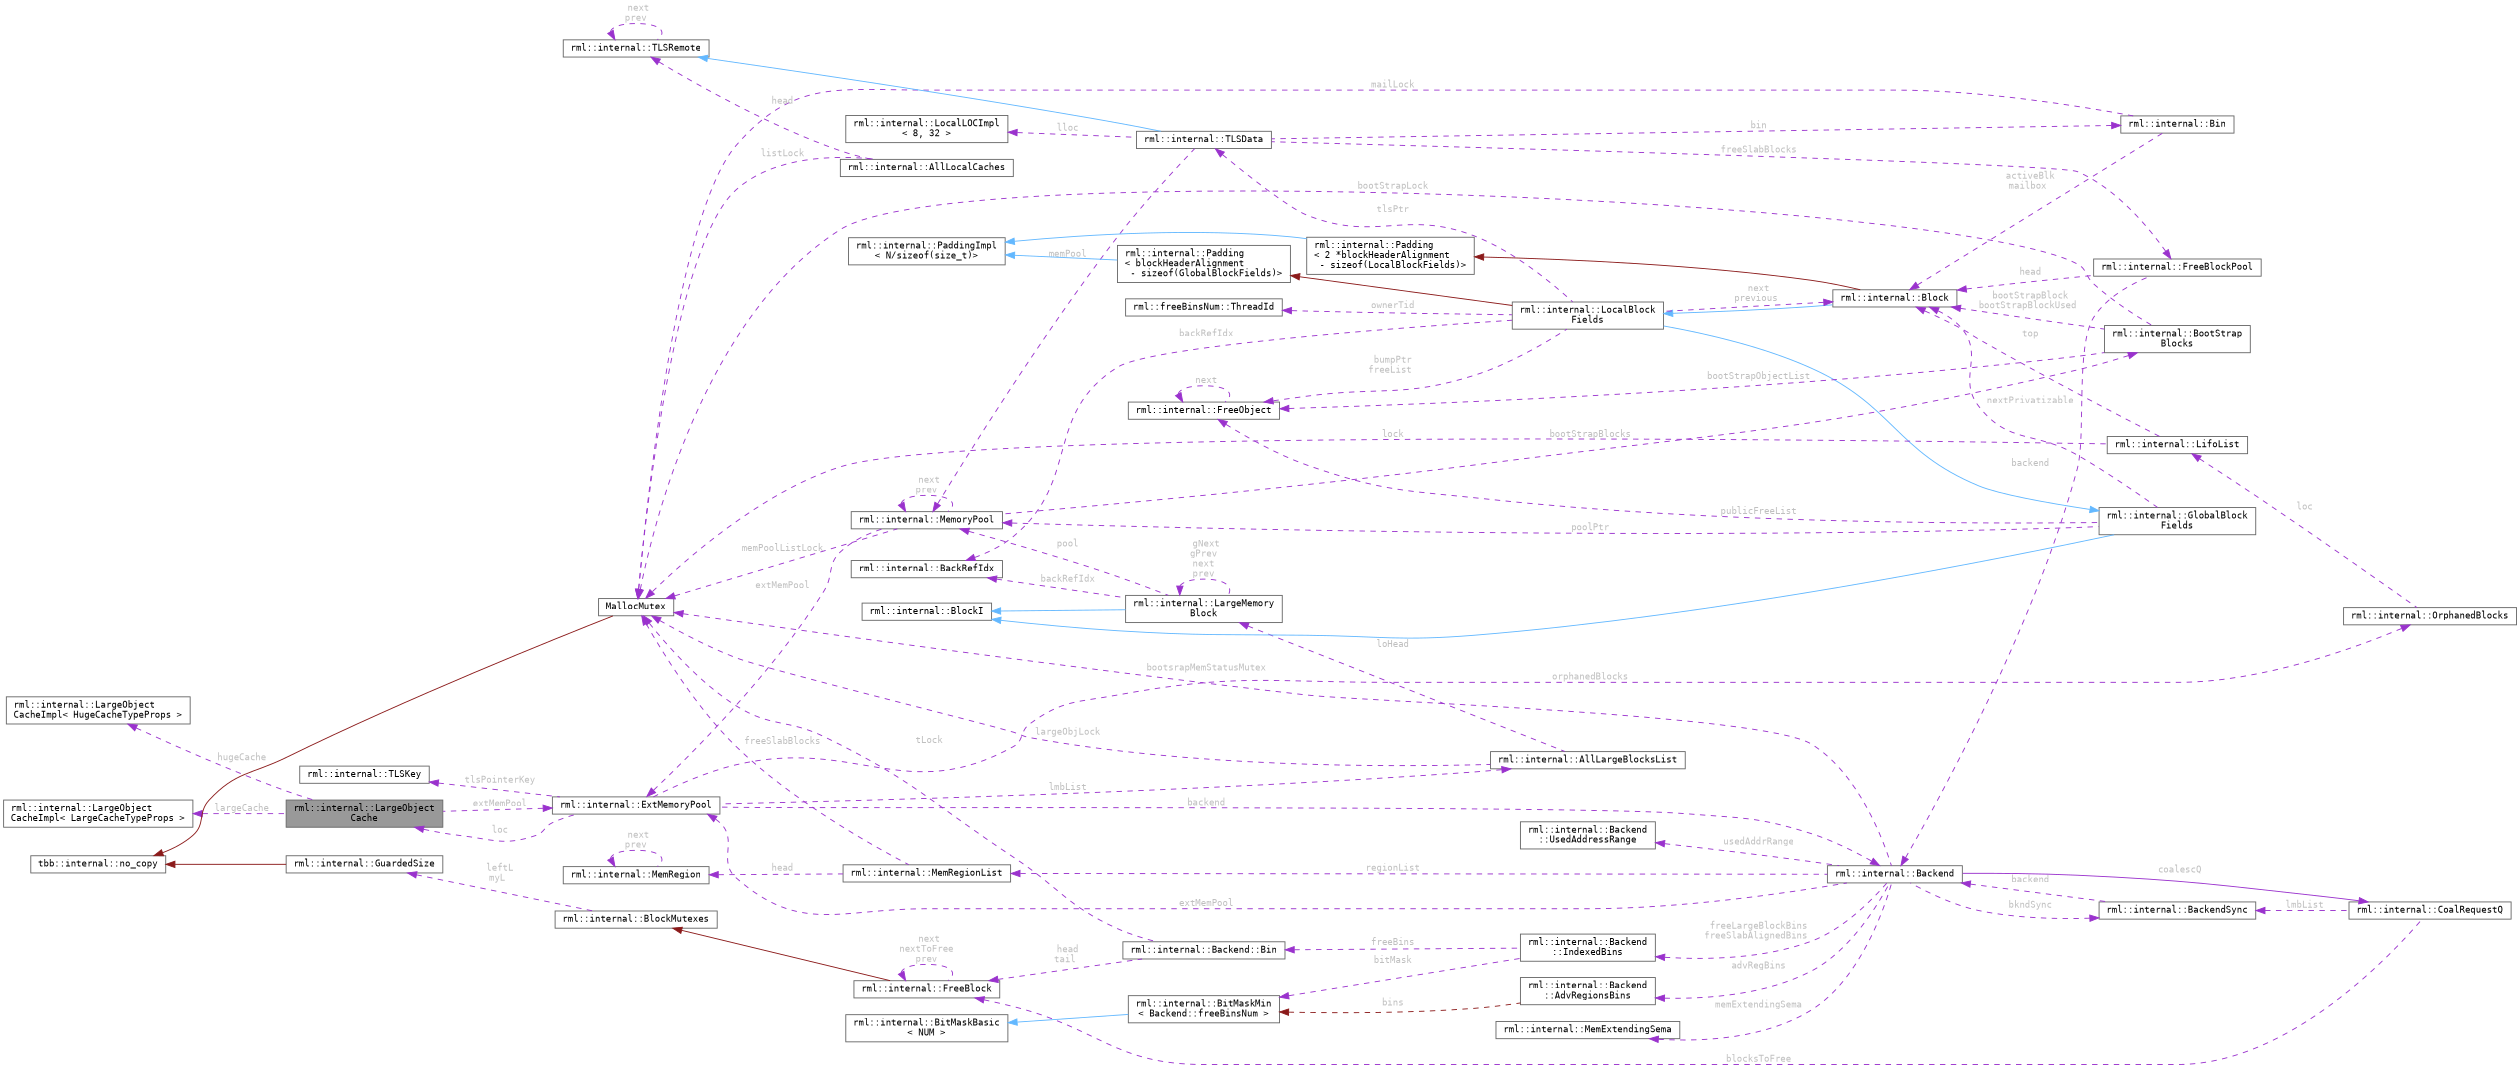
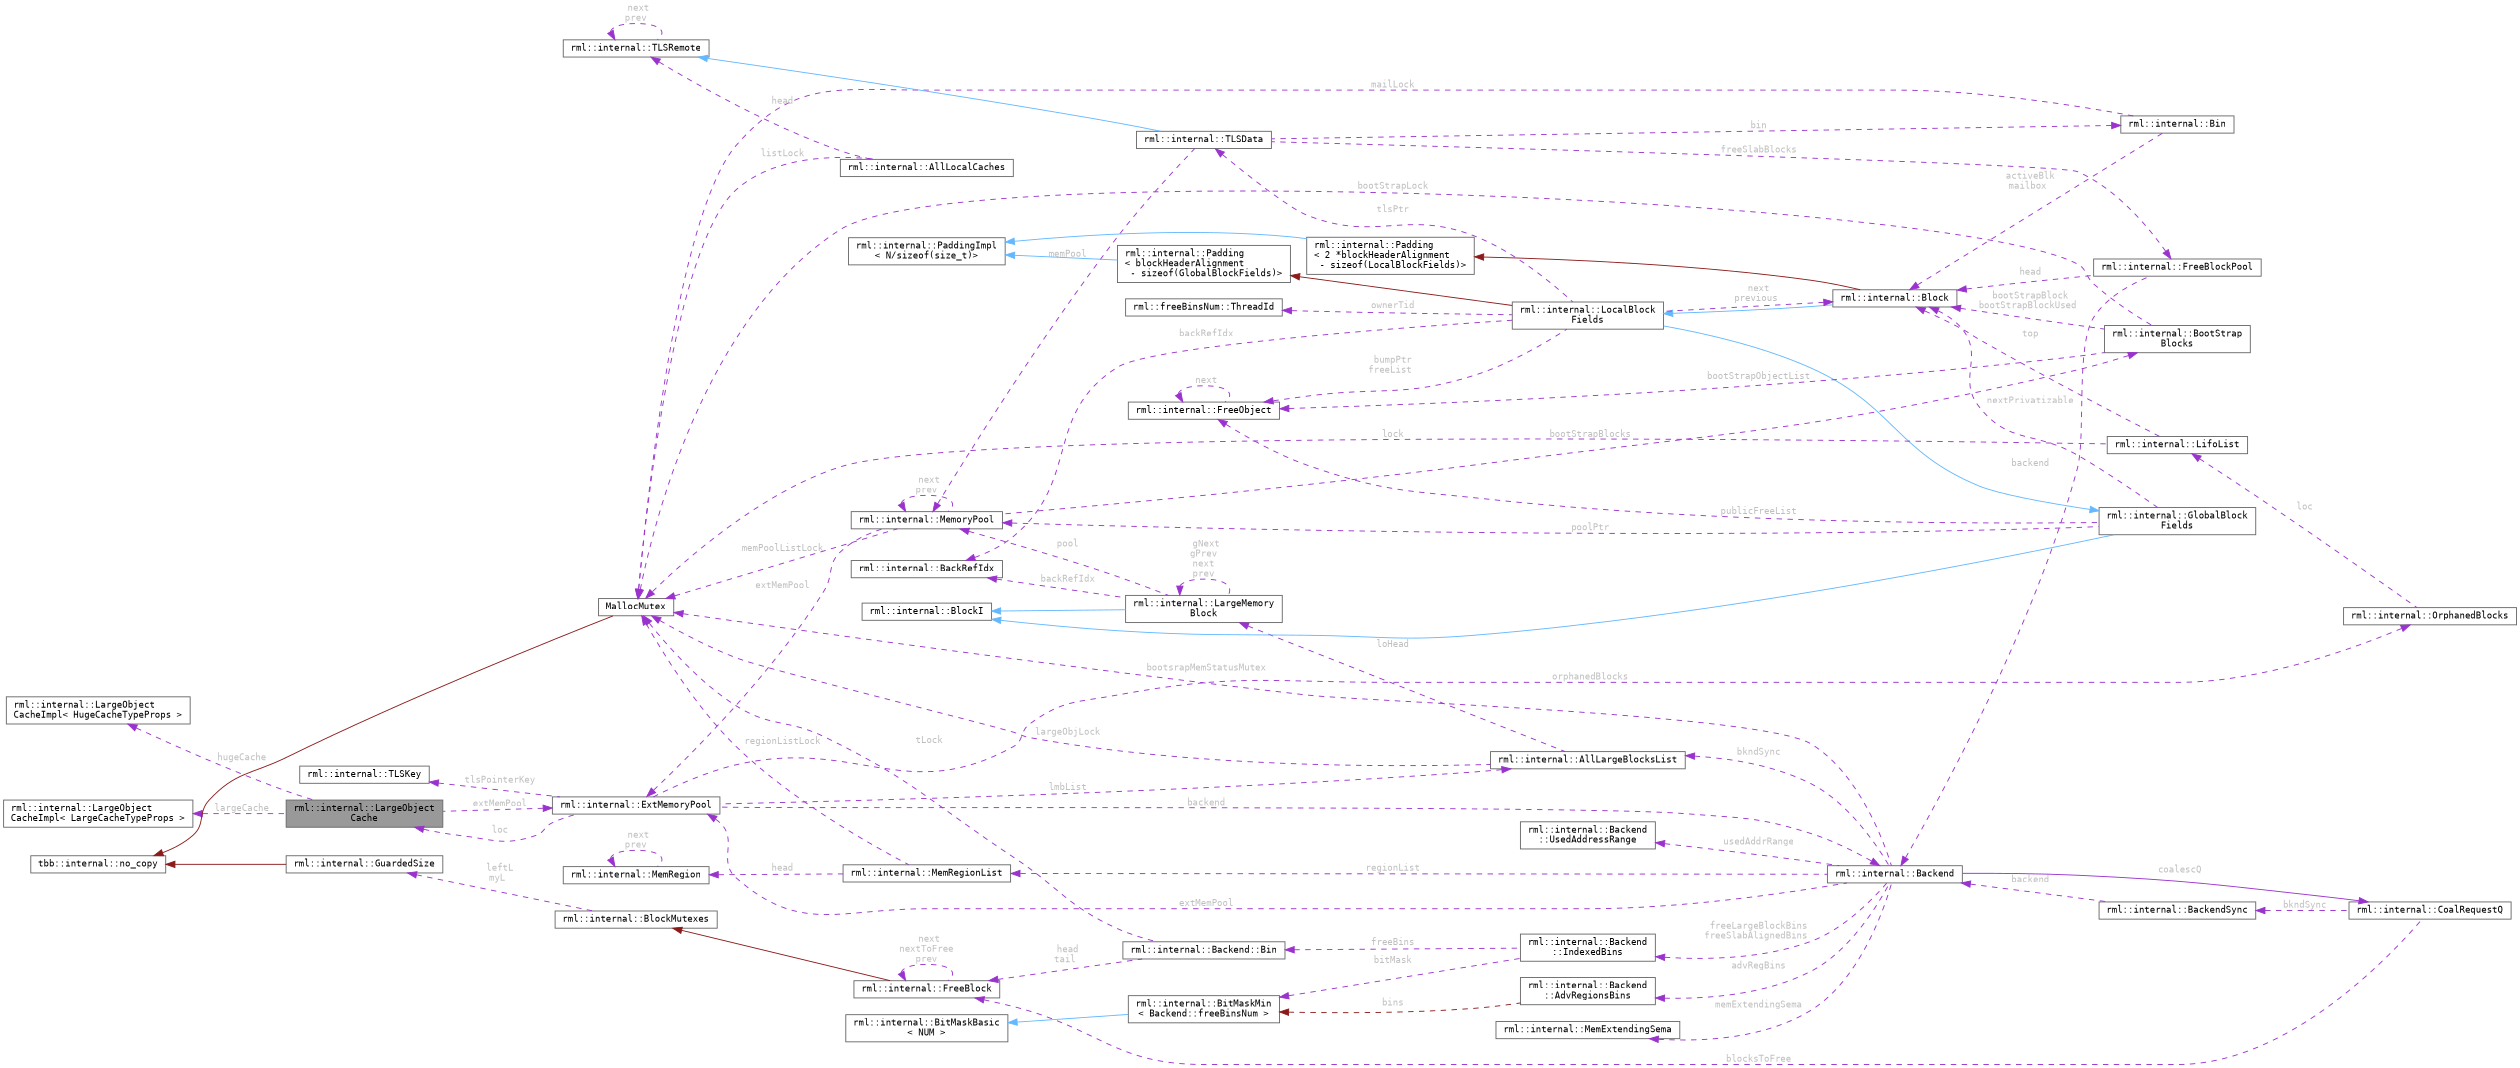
node "rml::internal::LocalLOCImpl < 8, 32 >": removed
edge "rml::internal::MemRegionList" -> "MallocMutex": label " freeSlabBlocks" -> " regionListLock"
edge "rml::internal::CoalRequestQ" -> "rml::internal::BackendSync": label " lmbList" -> " bkndSync"
edge "rml::internal::Backend" -> "rml::internal::BackendSync": now "rml::internal::Backend" -> "rml::internal::AllLargeBlocksList"
